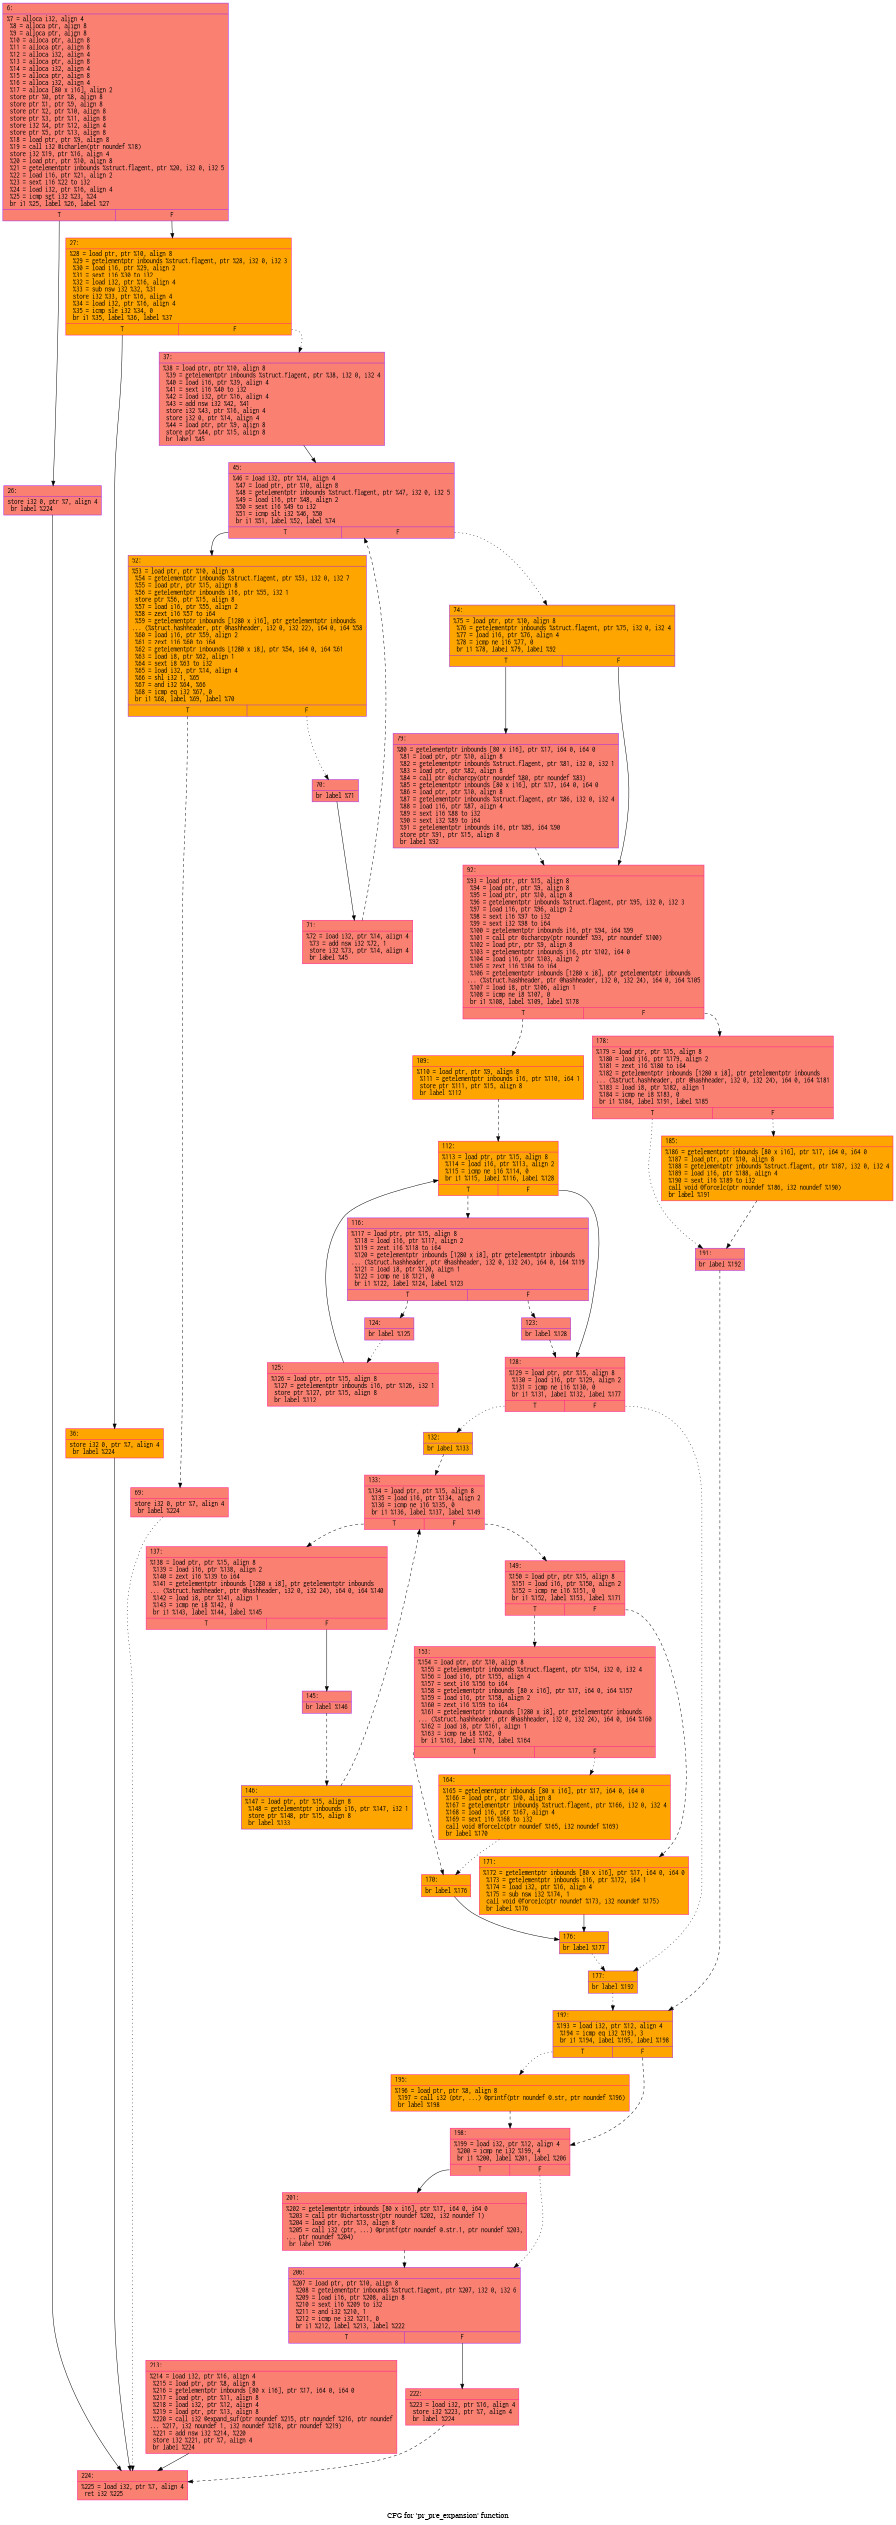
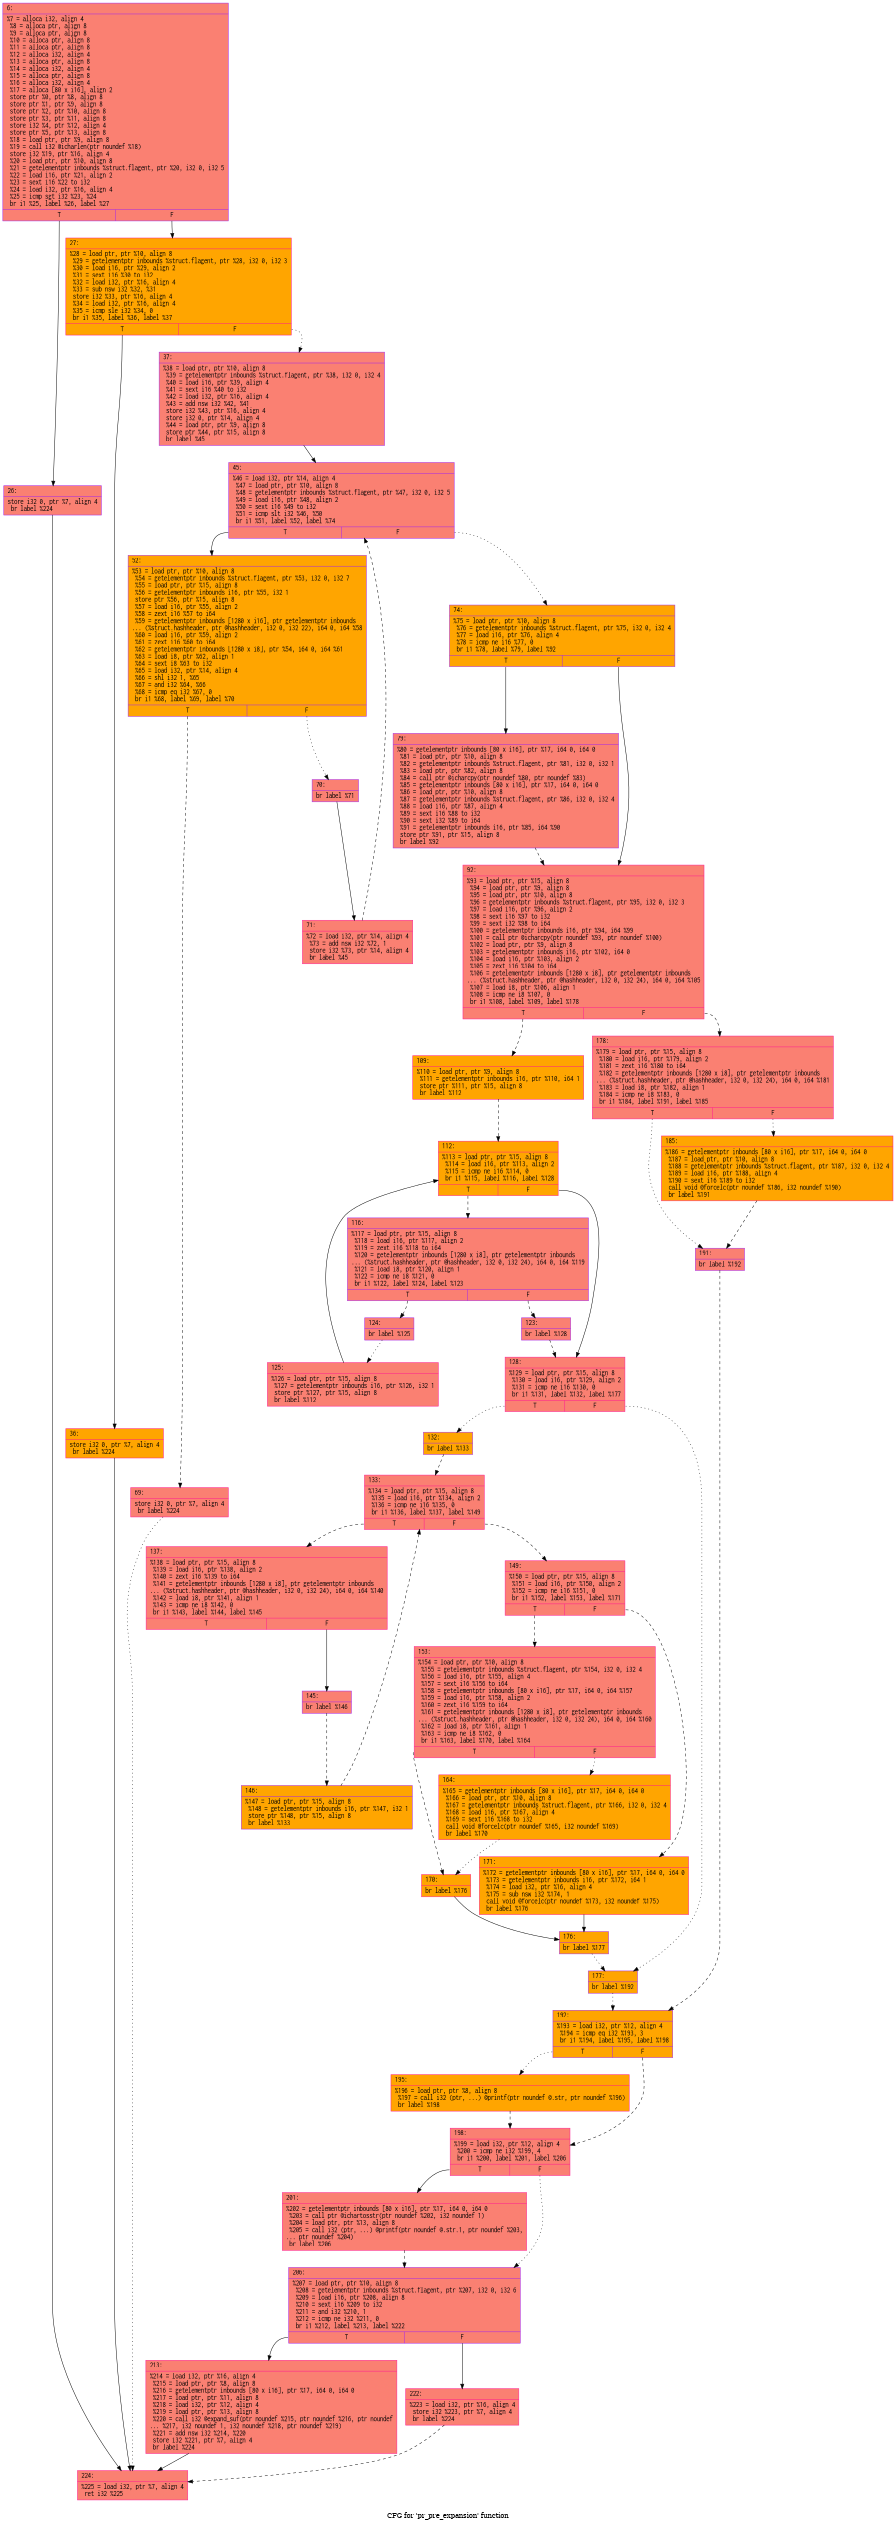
edge "206:" -> "213:": added
